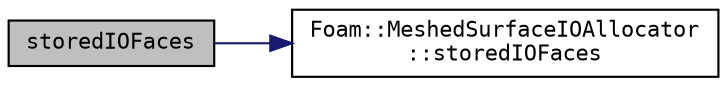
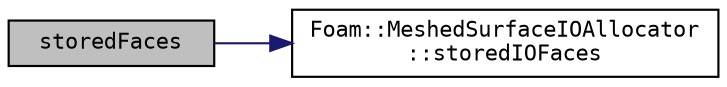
node "storedIOFaces": label "storedIOFaces" -> "storedFaces"
